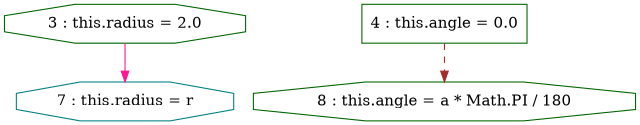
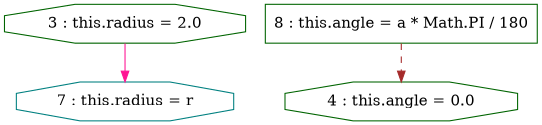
node "4 : this.angle = 0.0": shape box -> octagon
edge "4 : this.angle = 0.0" -> "8 : this.angle = a * Math.PI / 180": reversed
node "8 : this.angle = a * Math.PI / 180": shape octagon -> box
